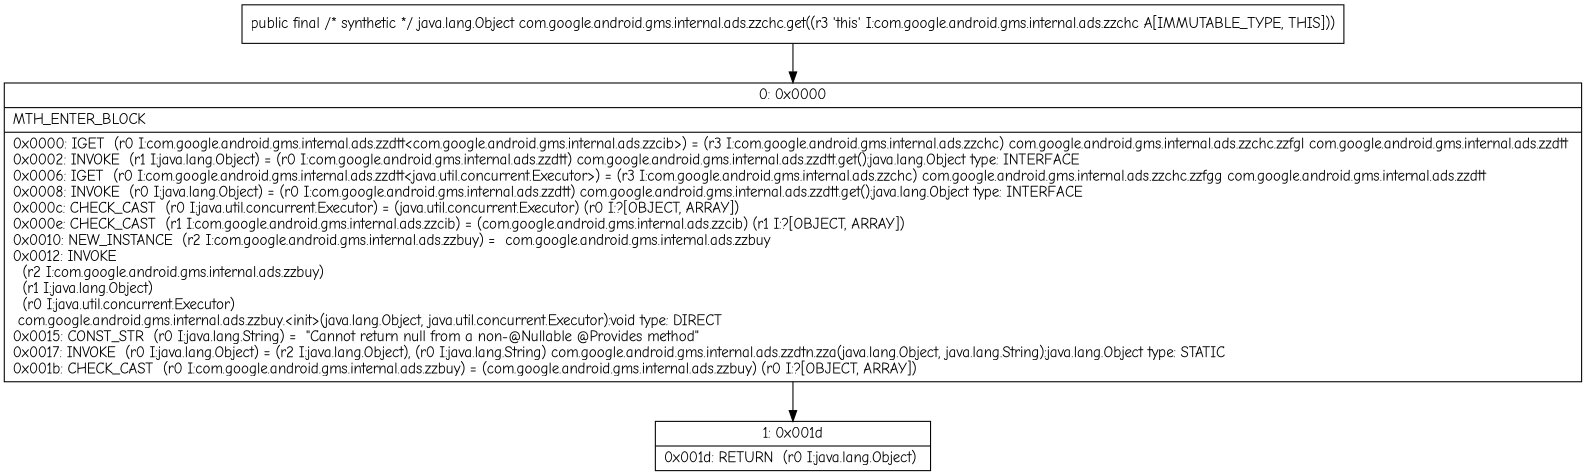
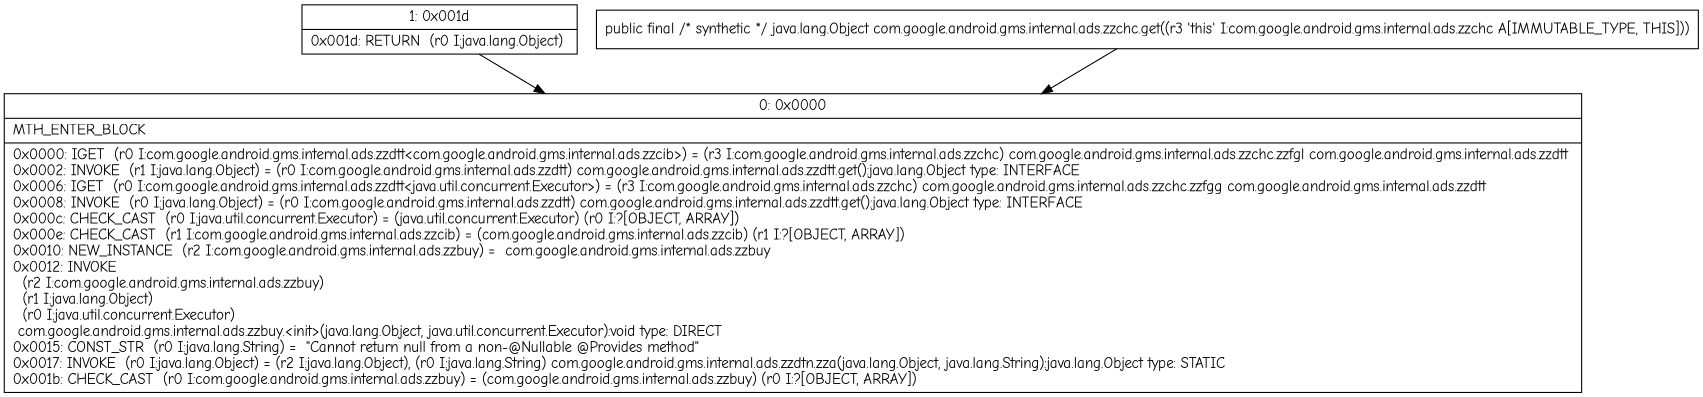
edge "0: 0x0000" -> "1: 0x001d": reversed
